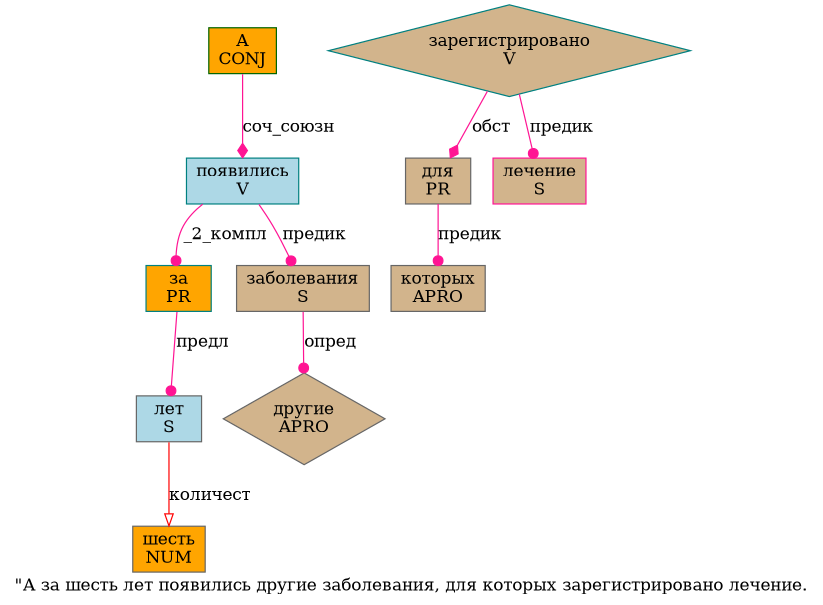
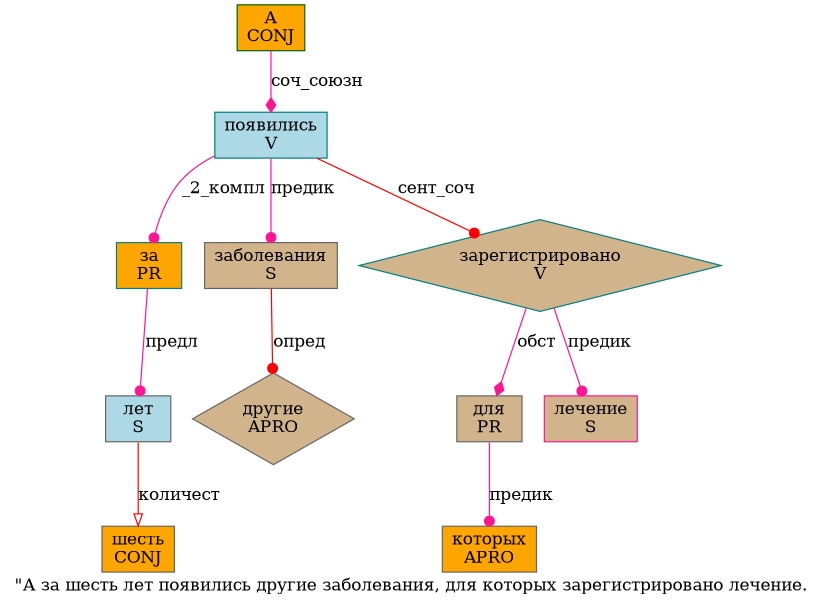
edge "появились V" -> "зарегистрировано V": added, label "сент_соч"
node "которых APRO": fillcolor tan -> orange
edge "заболевания S" -> "другие APRO": color deeppink -> red
node "шесть NUM": label "шесть NUM" -> "шесть CONJ"
